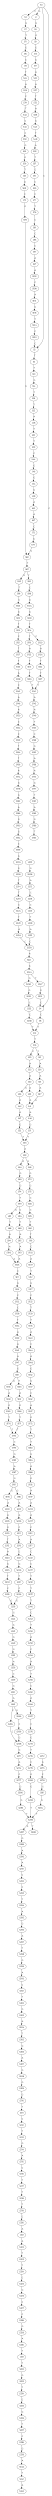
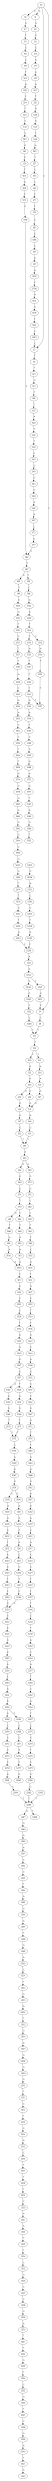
edge "S137" -> "S141": reversed
edge "S269" -> "S268": now "S269" -> "S272"
edge "S280" -> "S283": removed, label "G"
